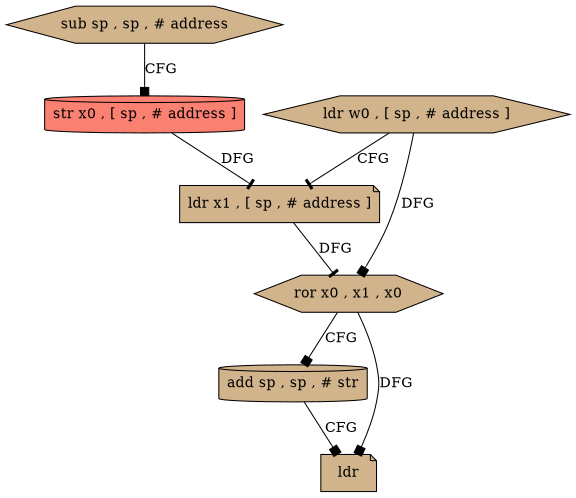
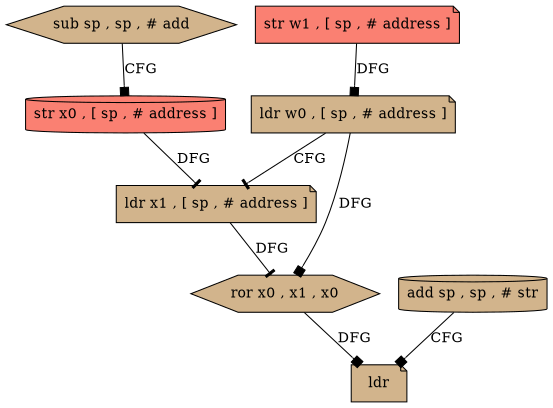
node "sub sp , sp , # address": label "sub sp , sp , # address" -> "sub sp , sp , # add"
node "str w1 , [ sp , # address ]": added
node "ldr w0 , [ sp , # address ]": shape hexagon -> note
edge "ror x0 , x1 , x0" -> "add sp , sp , # str": removed, label "CFG"
